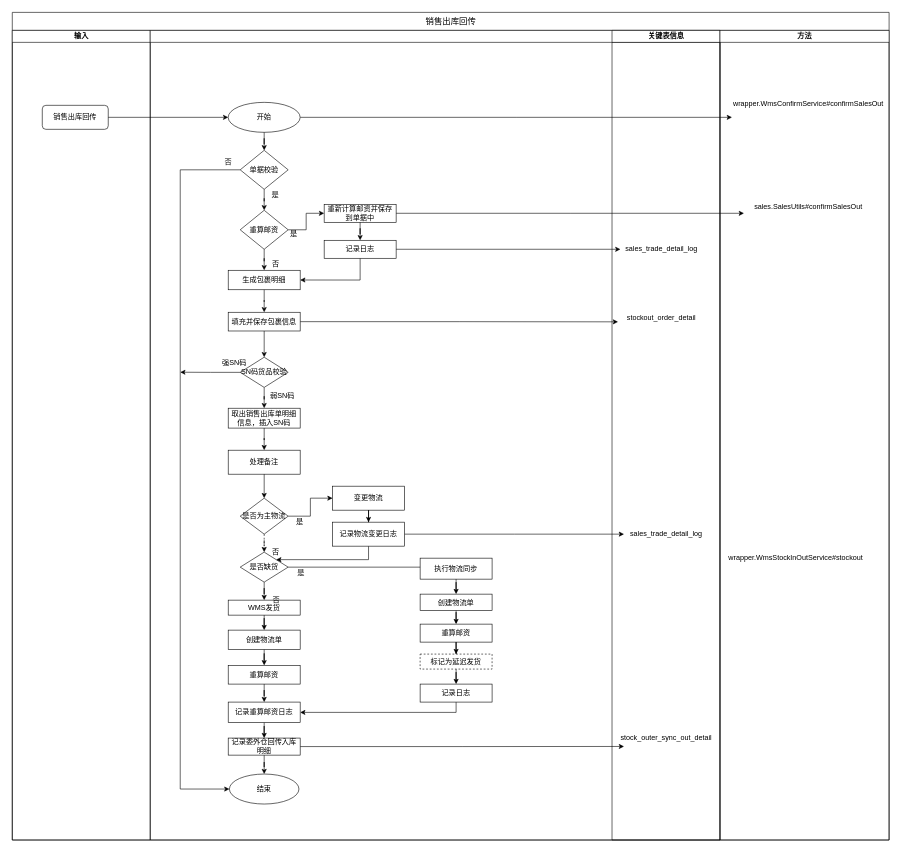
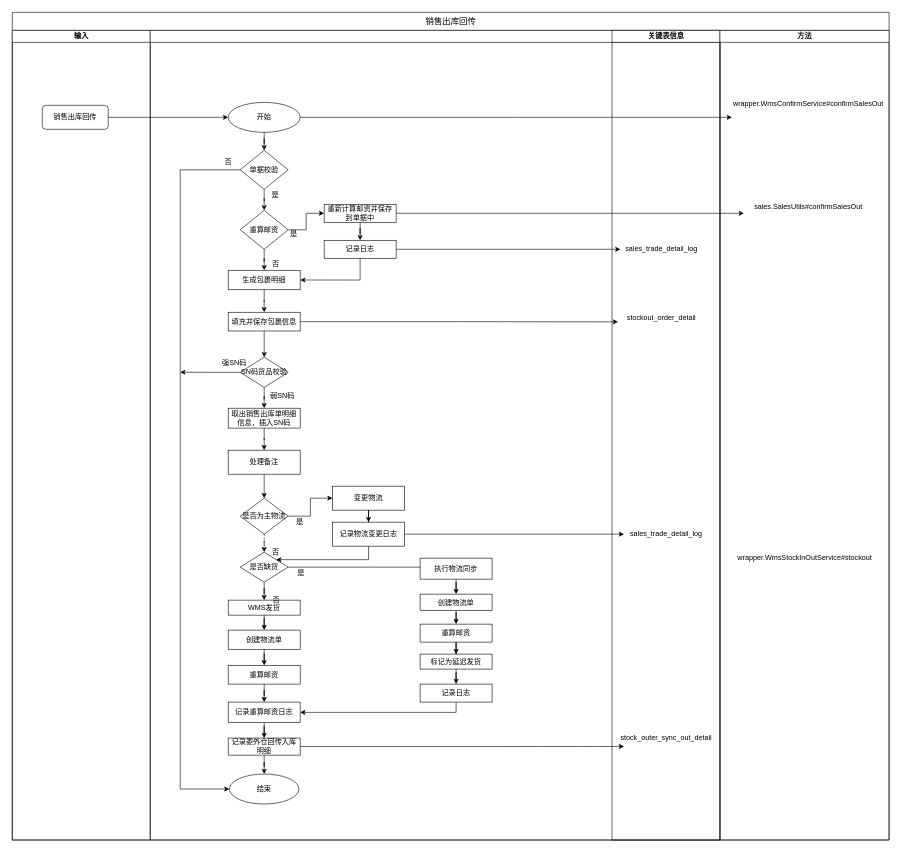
node "wrapper.WmsStockInOutService#stockout": moved (796, 558) -> (805, 558)
node "标记为延迟发货": style dashed -> solid
